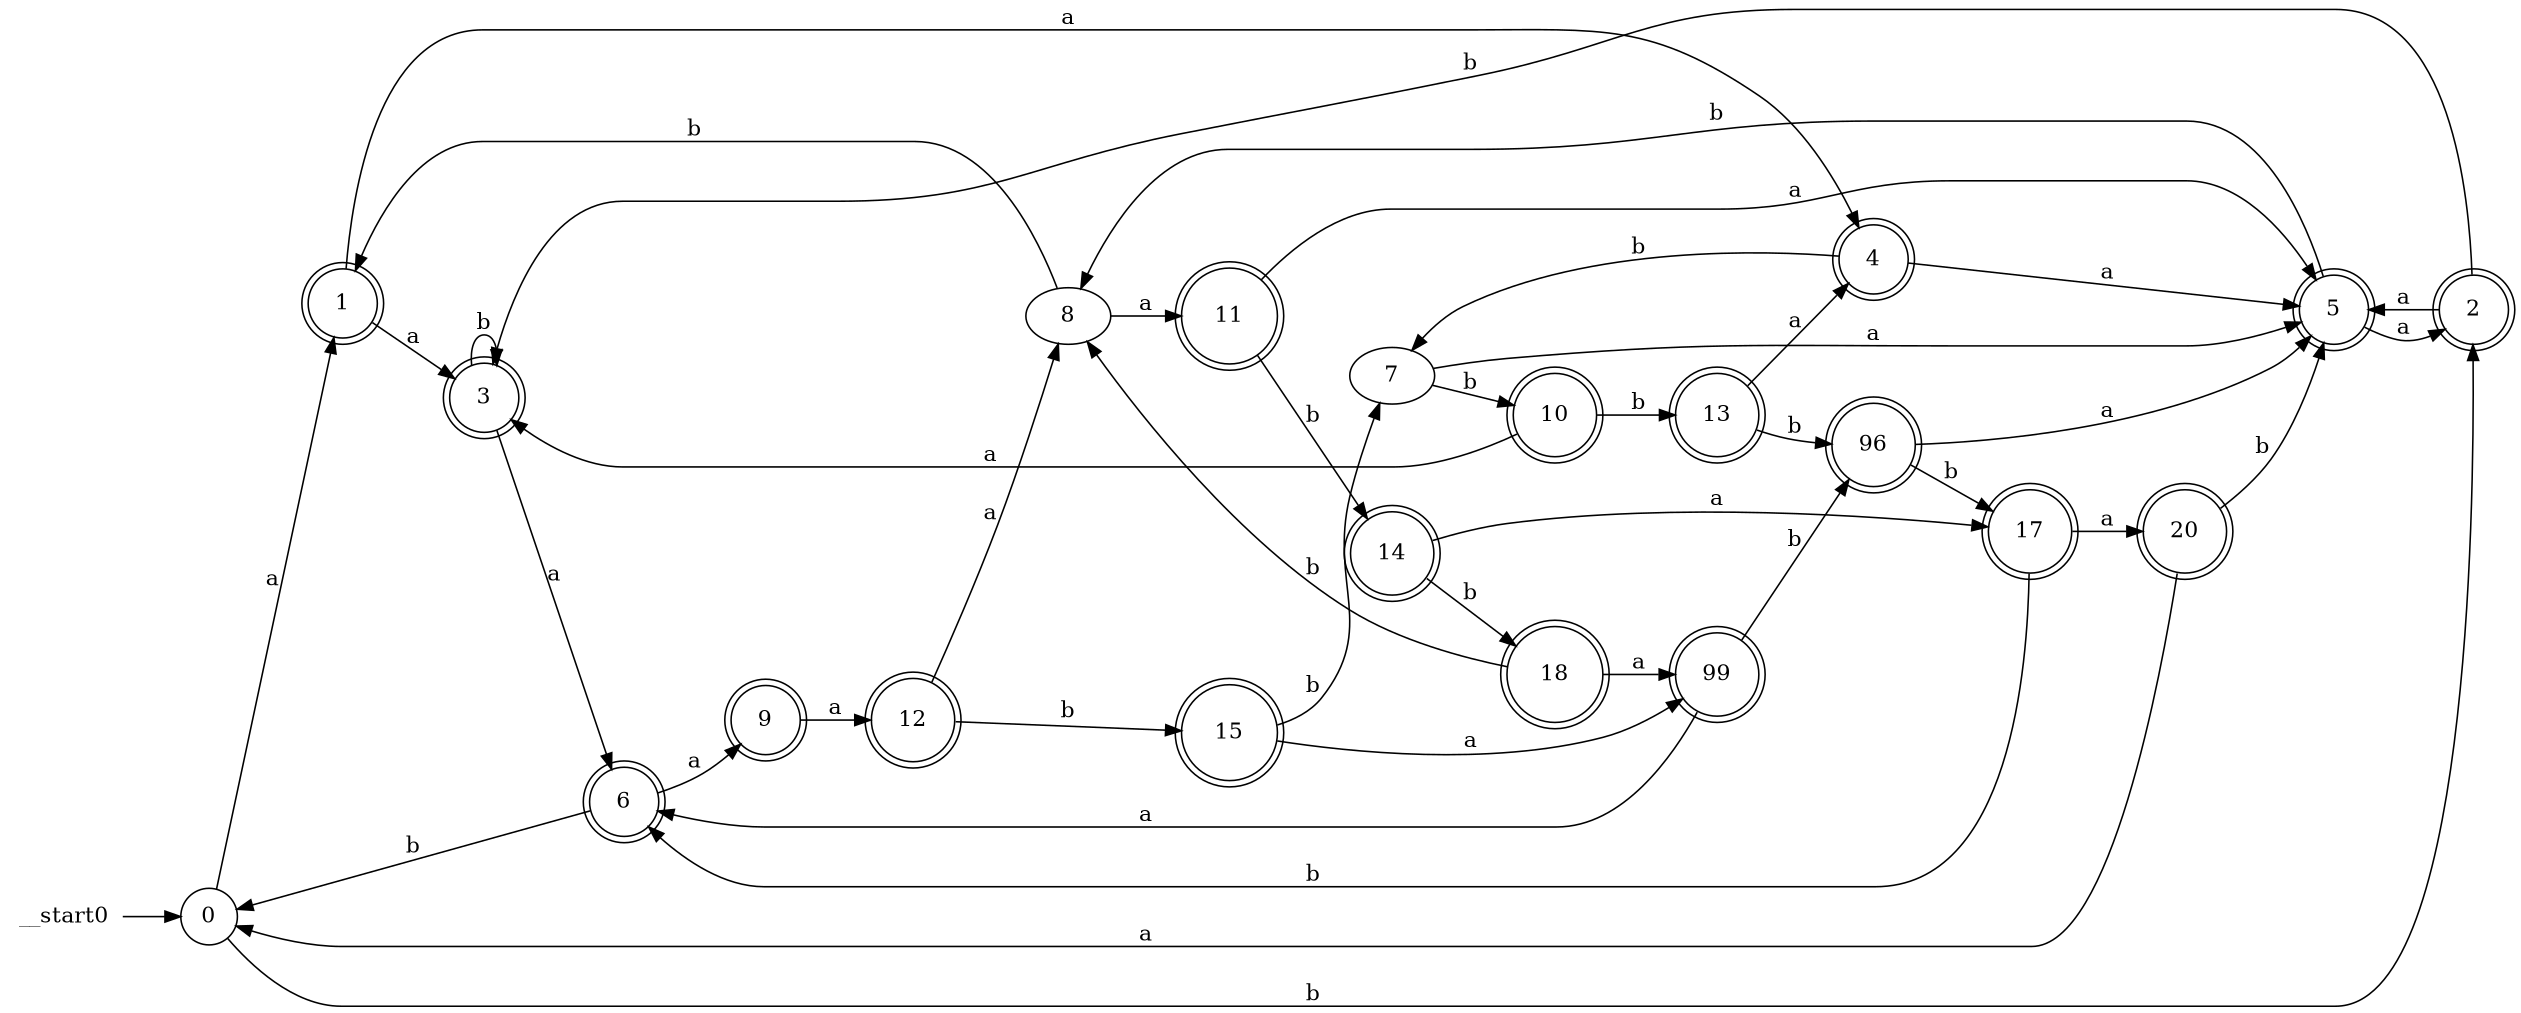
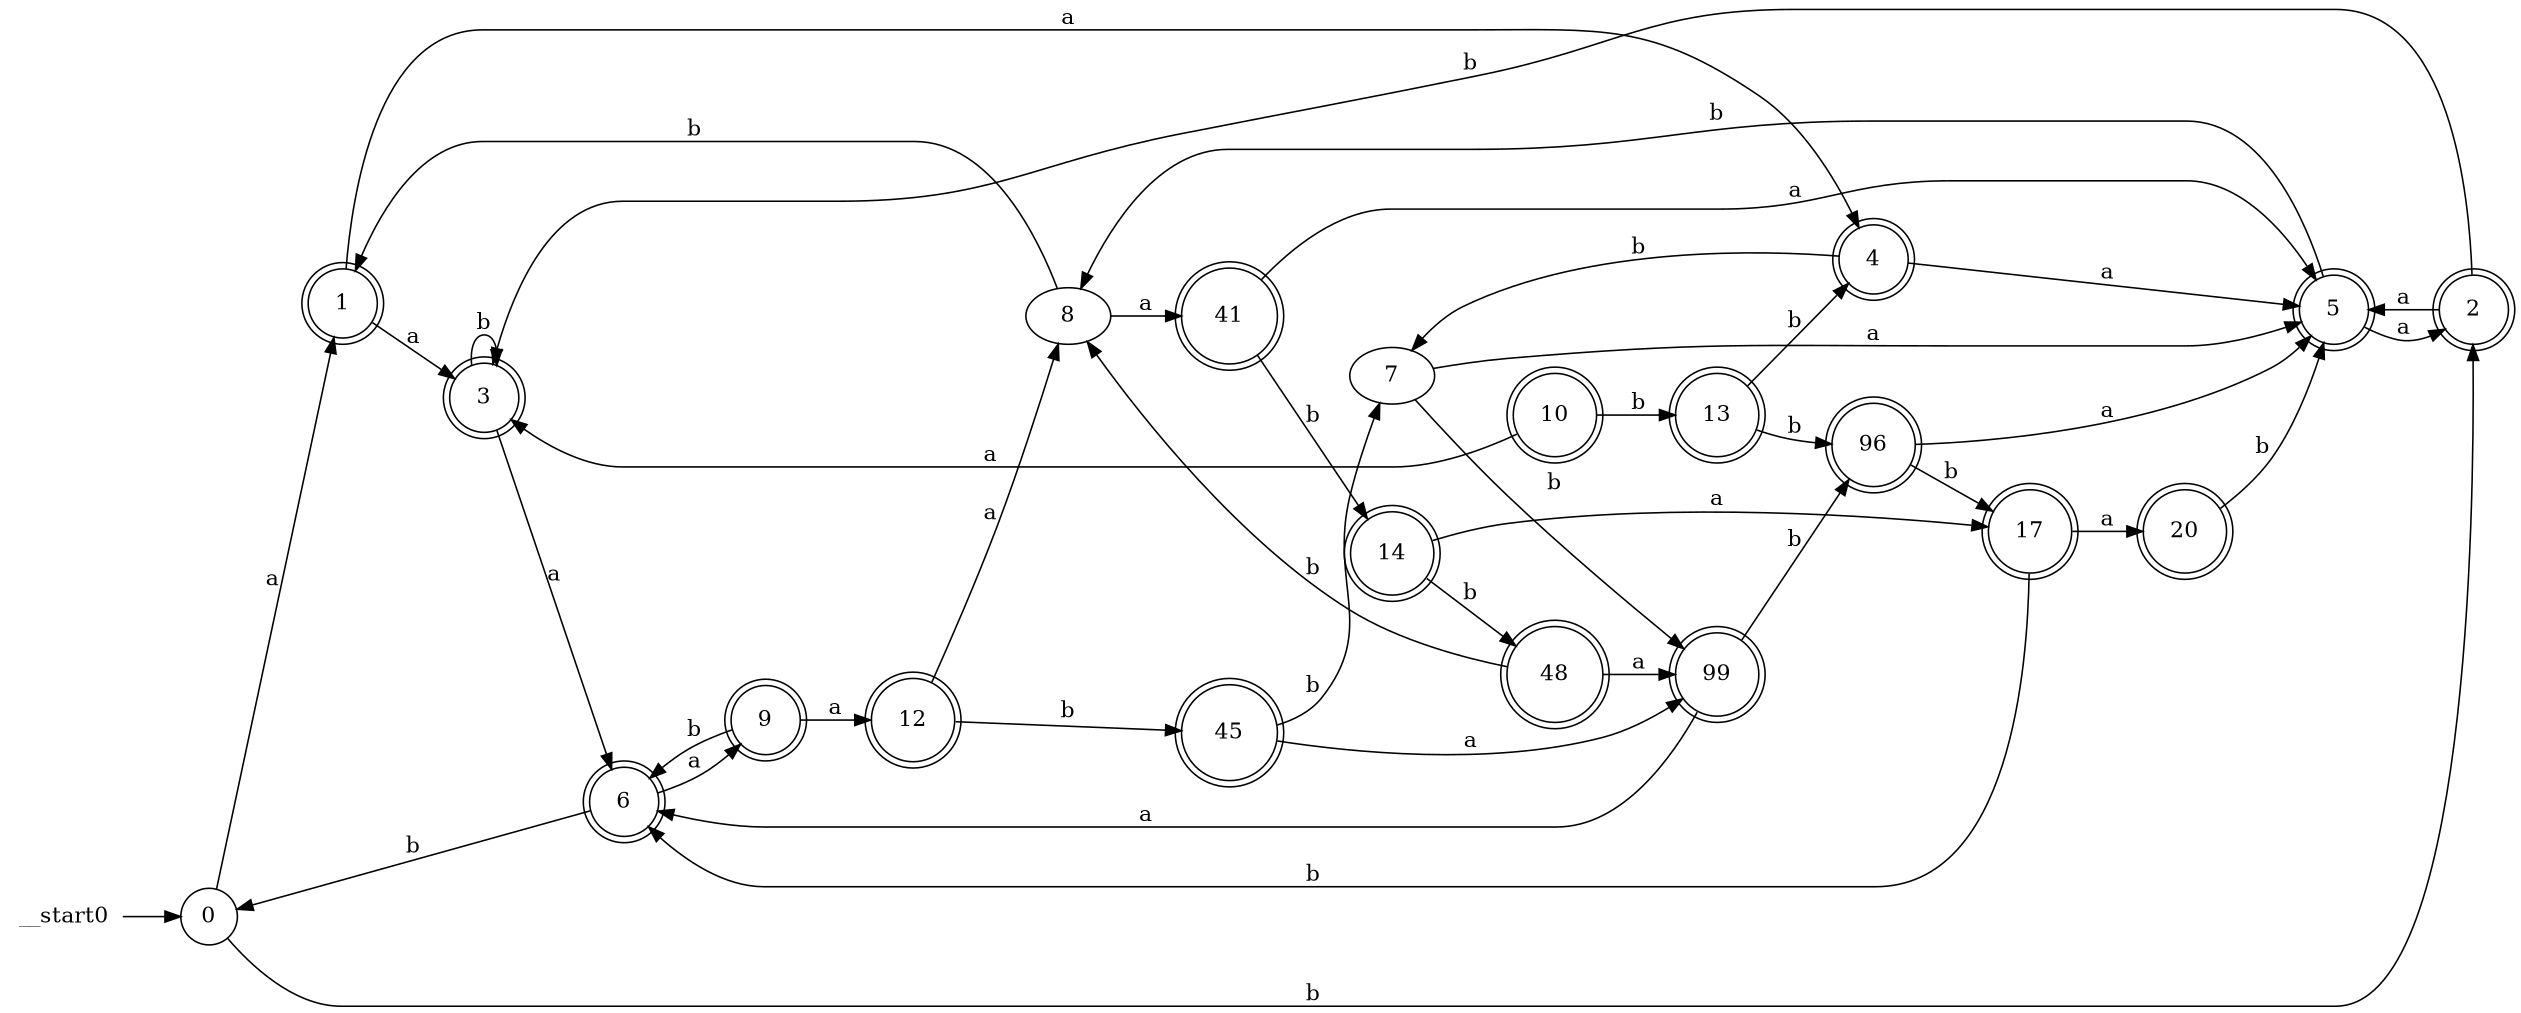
node "11": label "11" -> "41"
edge "13" -> "4": label "a" -> "b"
edge "7" -> "10": now "7" -> "99"
node "18": label "18" -> "48"
node "15": label "15" -> "45"
edge "9" -> "6": added, label "b"
edge "20" -> "0": removed, label "a"
